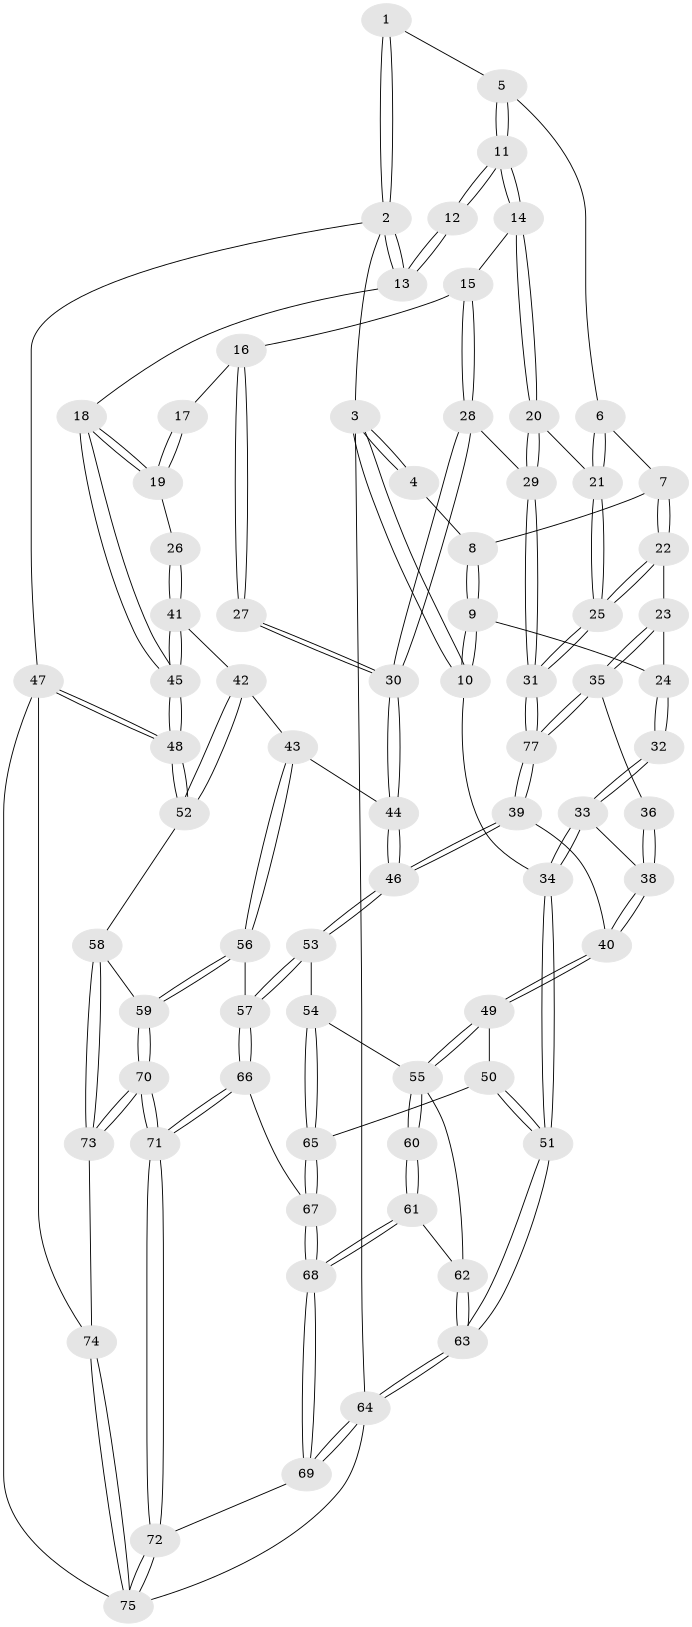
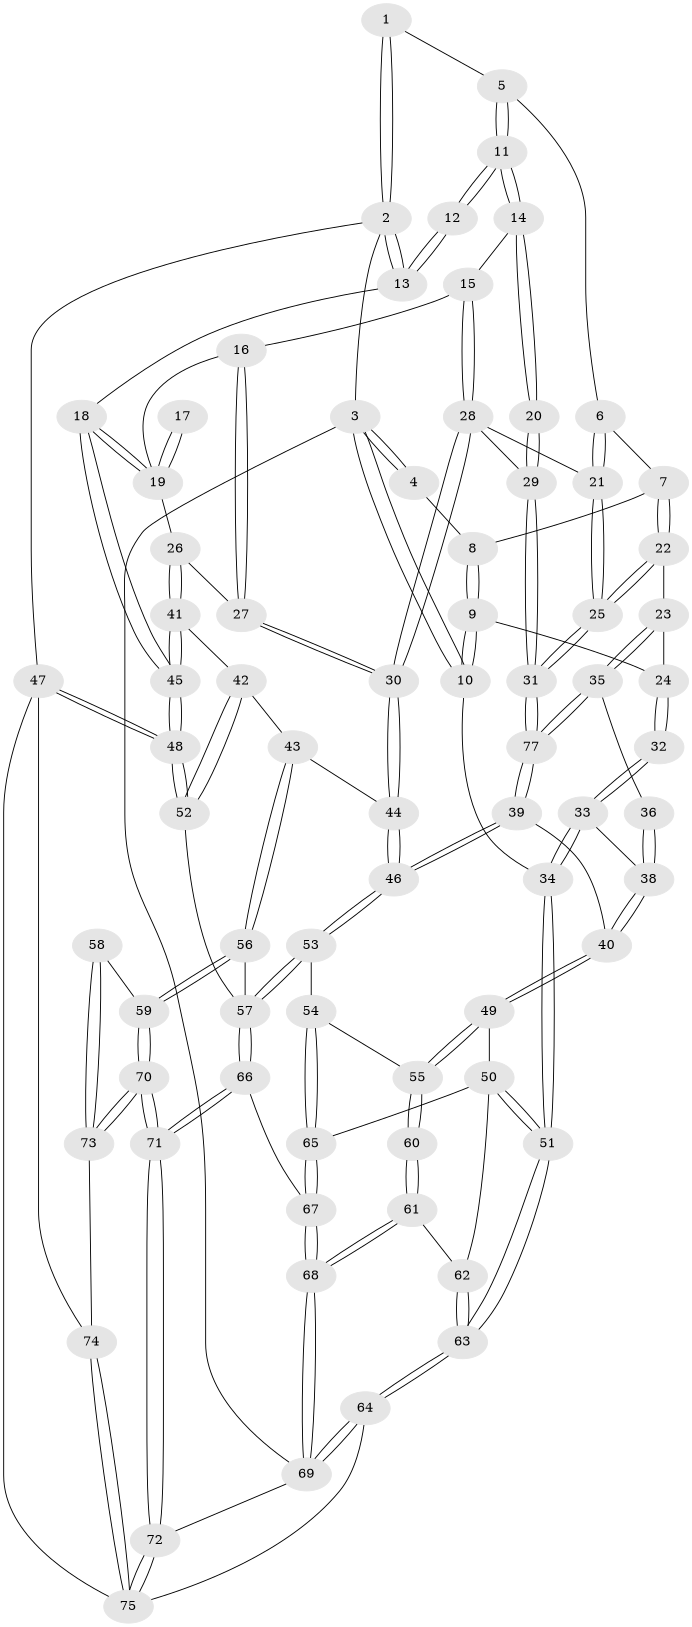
edge "16" -- "17": now "16" -- "19"
edge "20" -- "21": now "28" -- "21"
edge "26" -- "27": added
edge "52" -- "58": now "52" -- "57"
edge "3" -- "64": now "3" -- "69"
edge "55" -- "62": now "50" -- "62"
